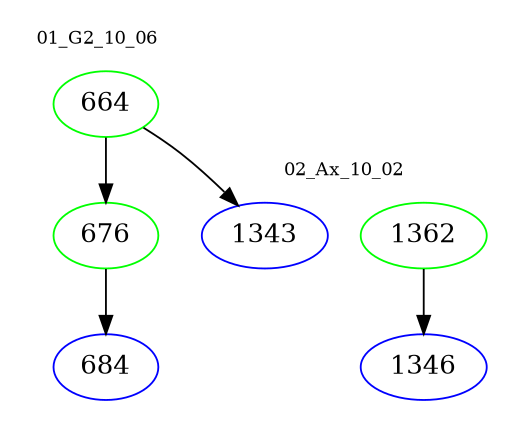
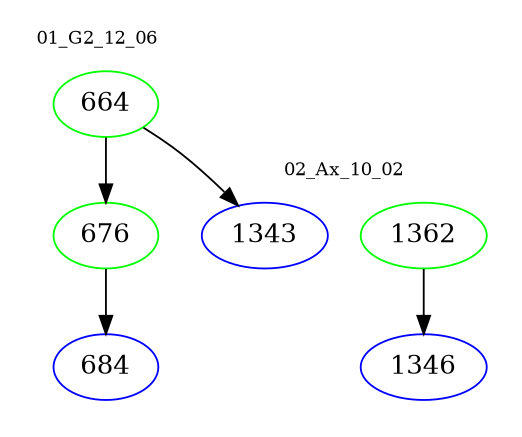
cluster "01_G2_10_06": label "01_G2_10_06" -> "01_G2_12_06"
